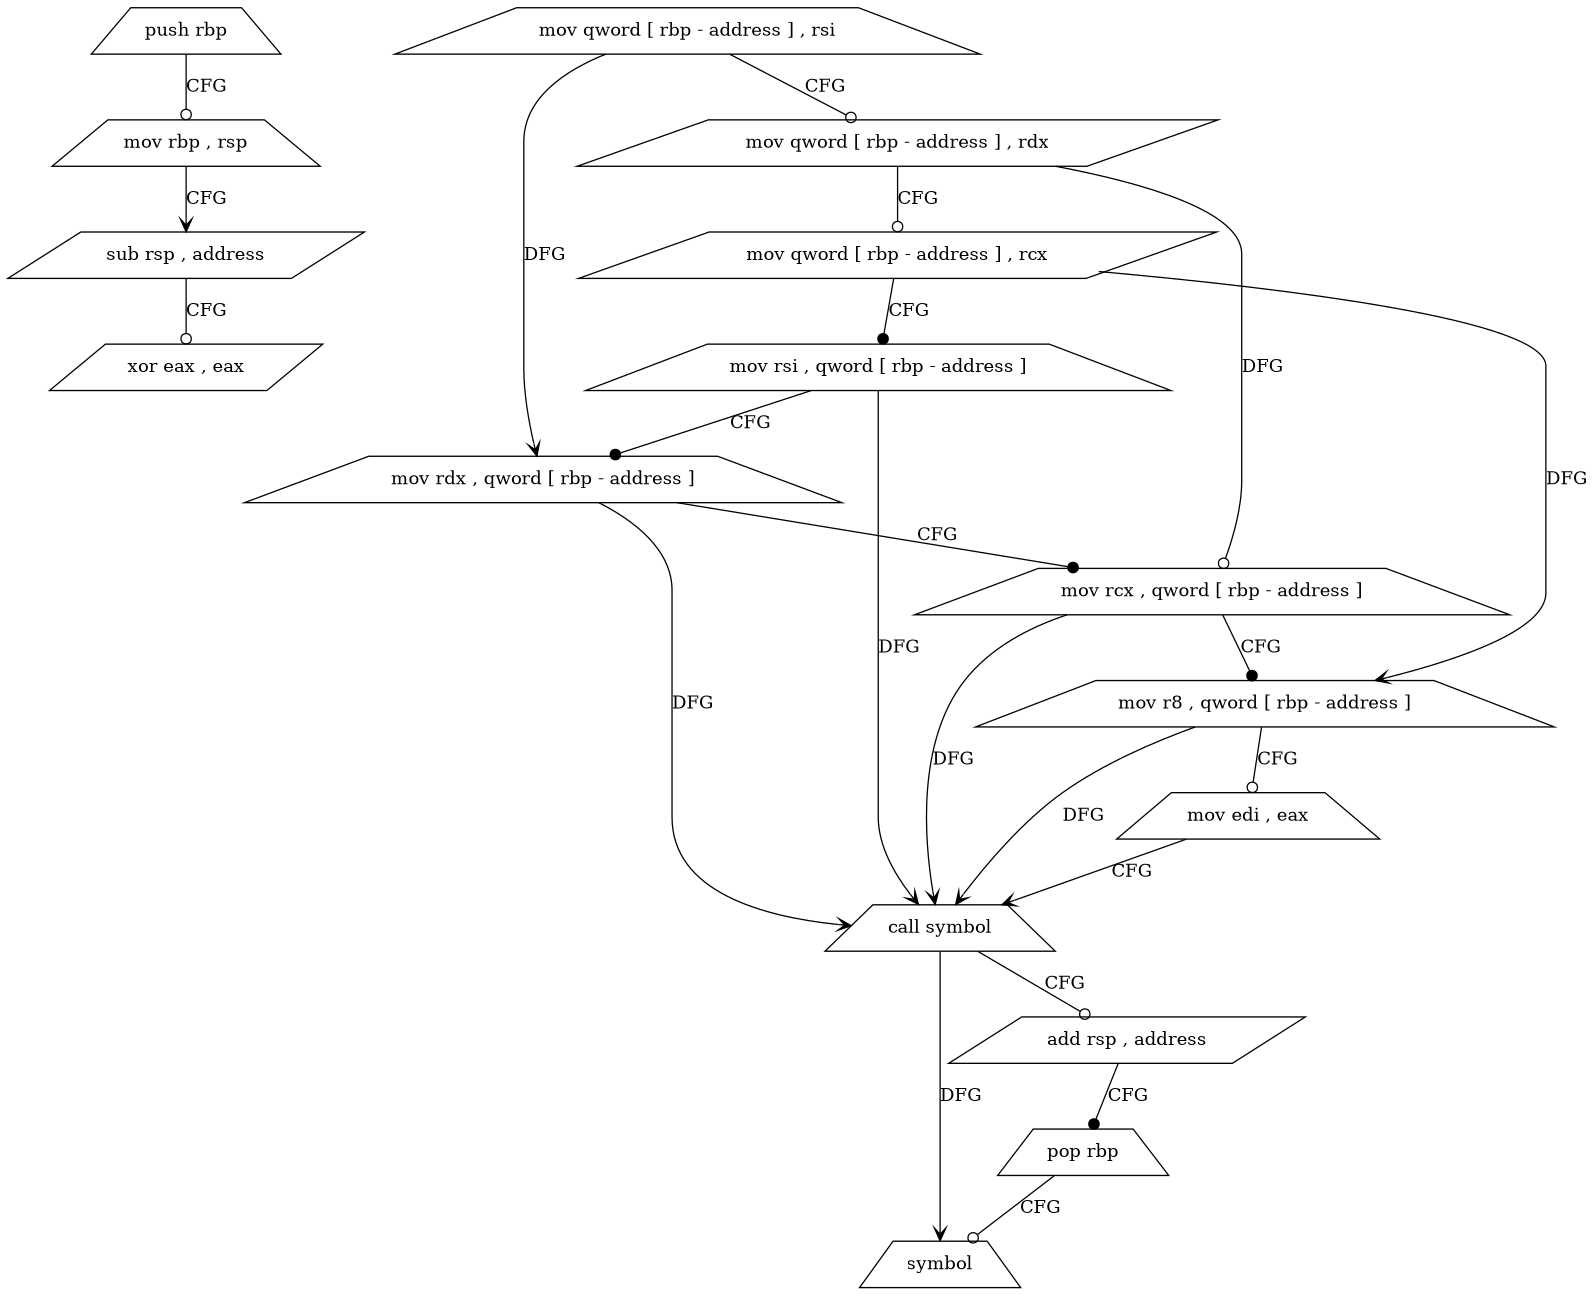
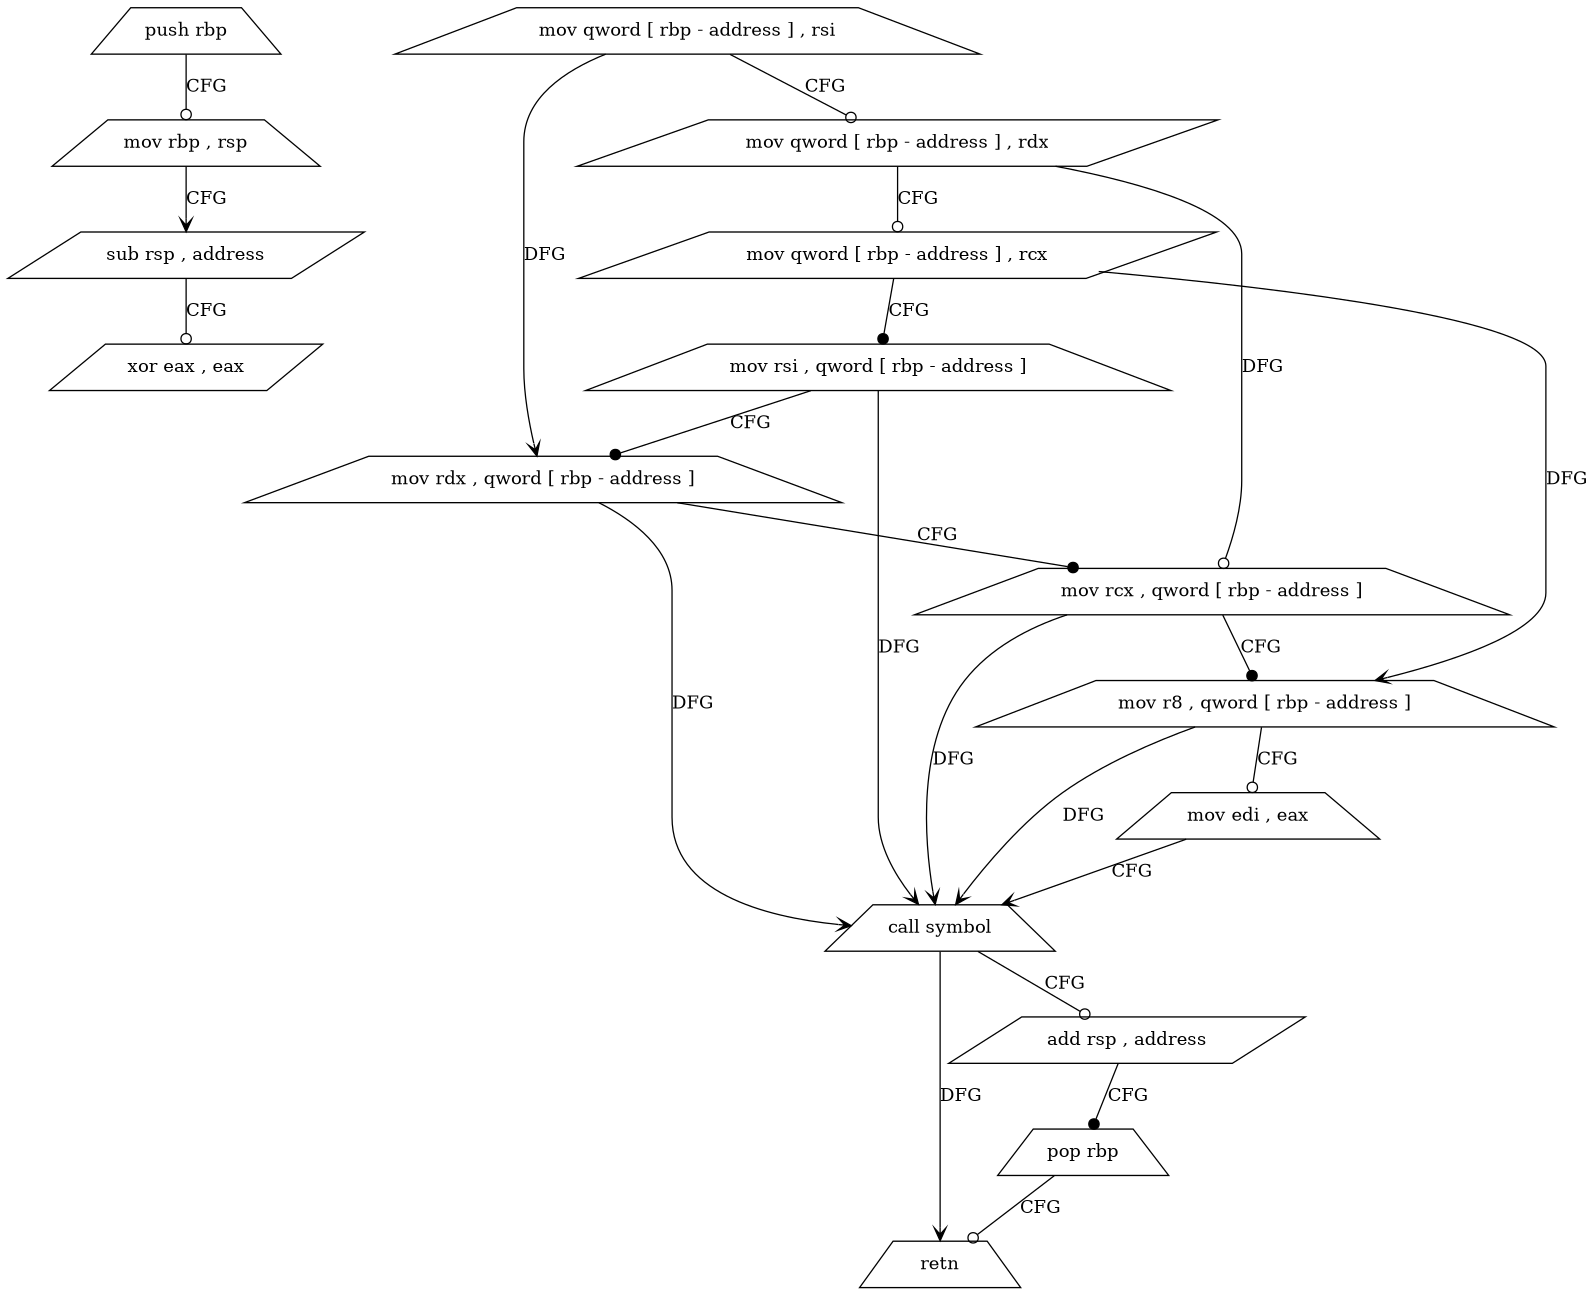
node "symbol": label "symbol" -> "retn"
